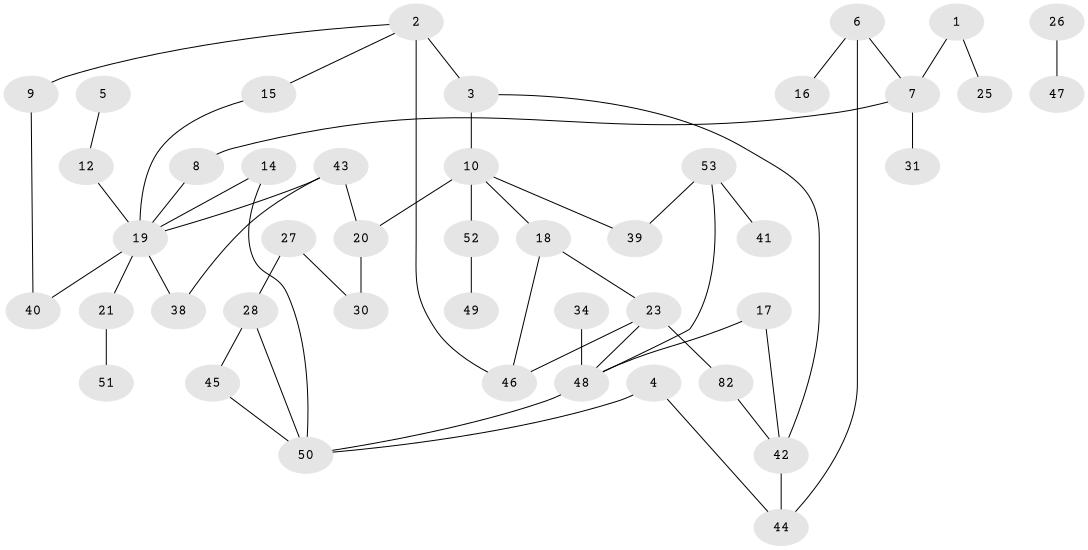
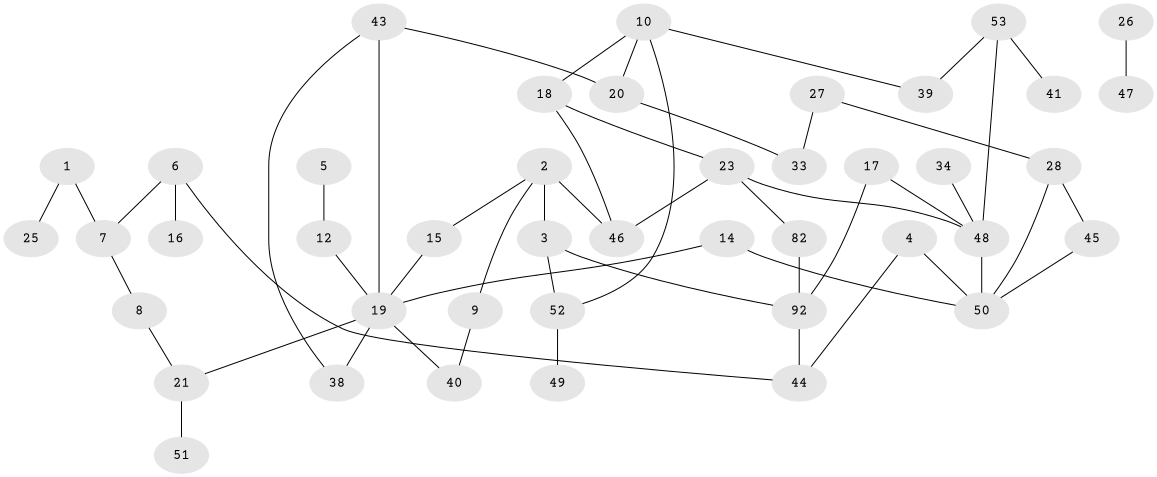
edge "3" -- "10": now "3" -- "52"
node "31": removed
edge "8" -- "19": now "8" -- "21"
node "30": label "30" -> "33"
node "42": label "42" -> "92"
